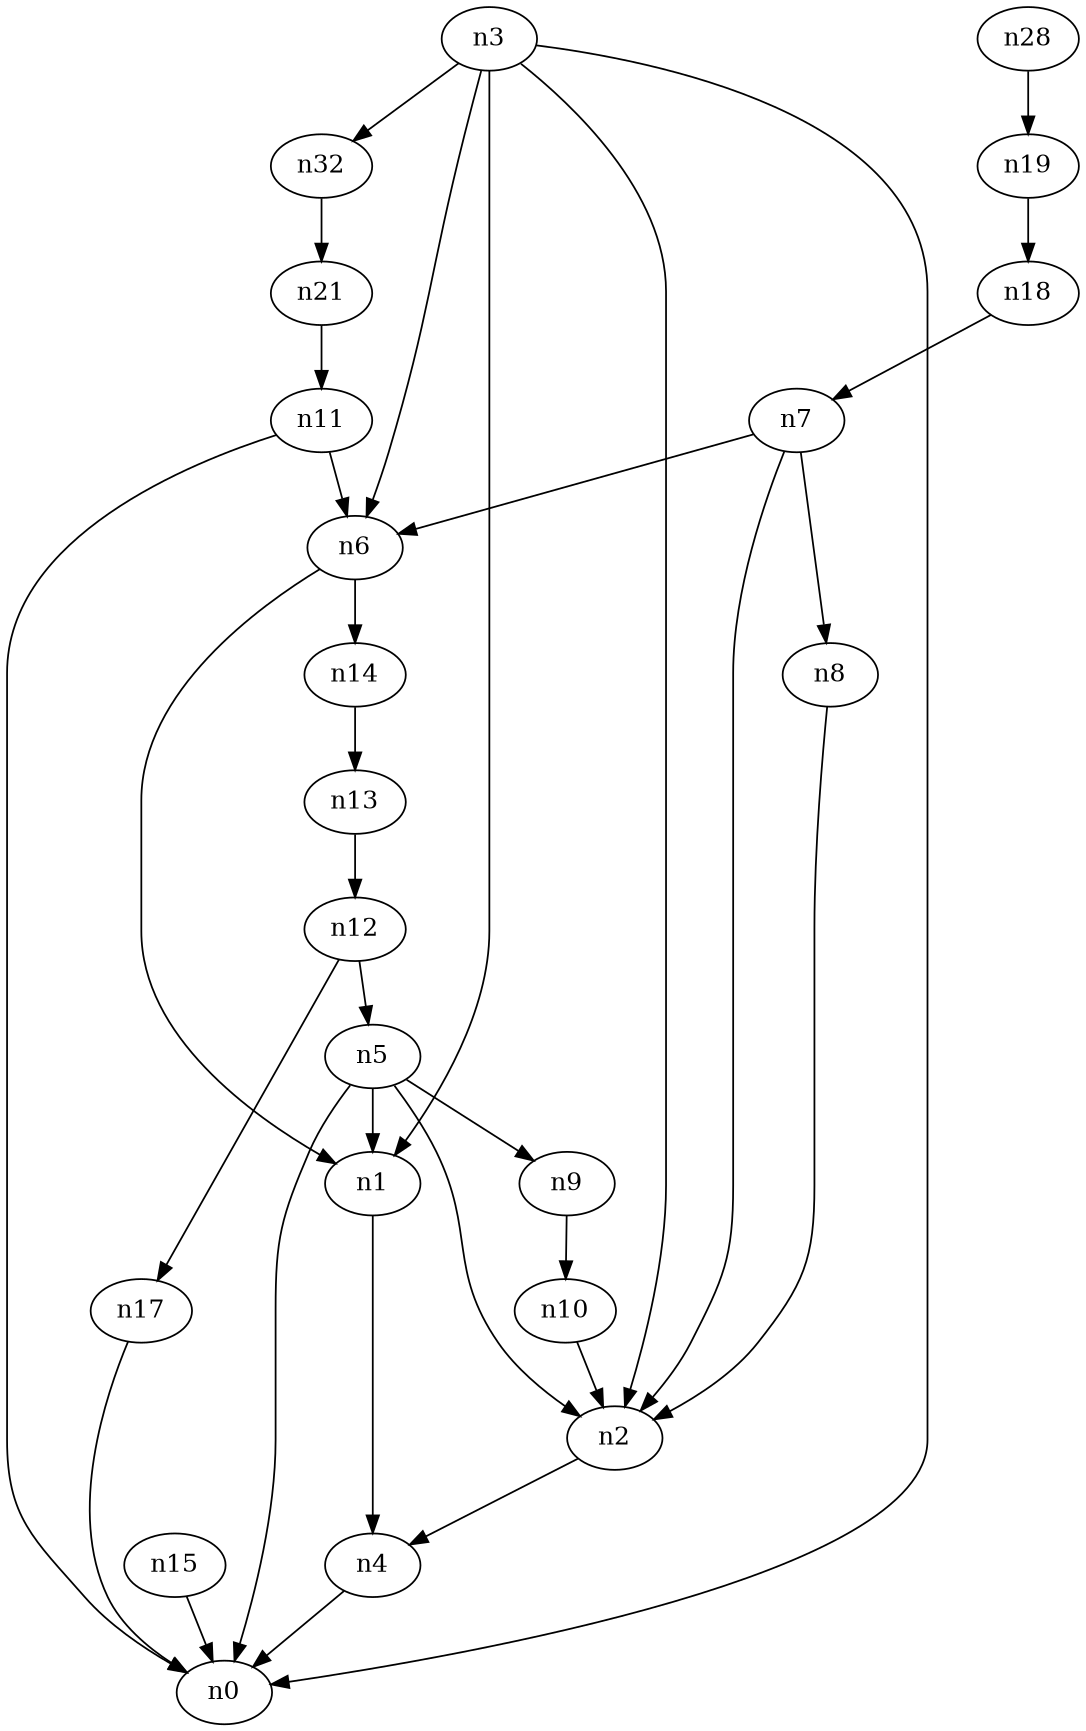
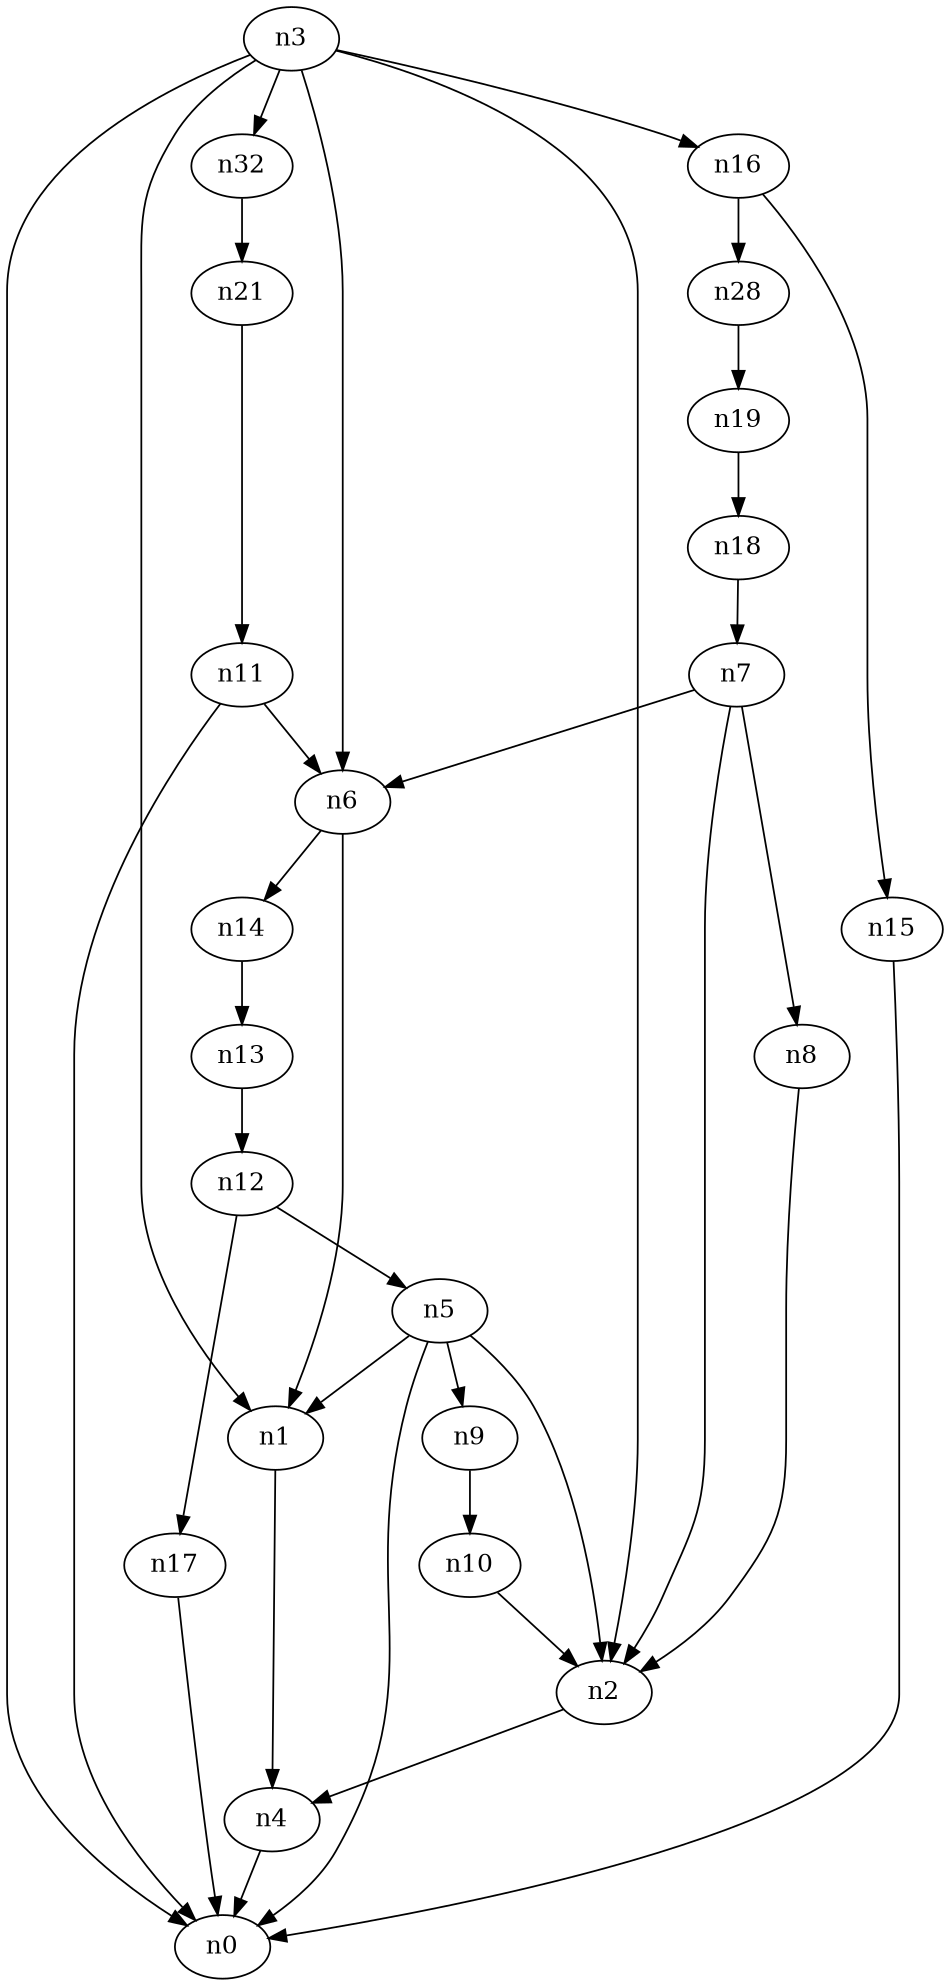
node "n16": added
